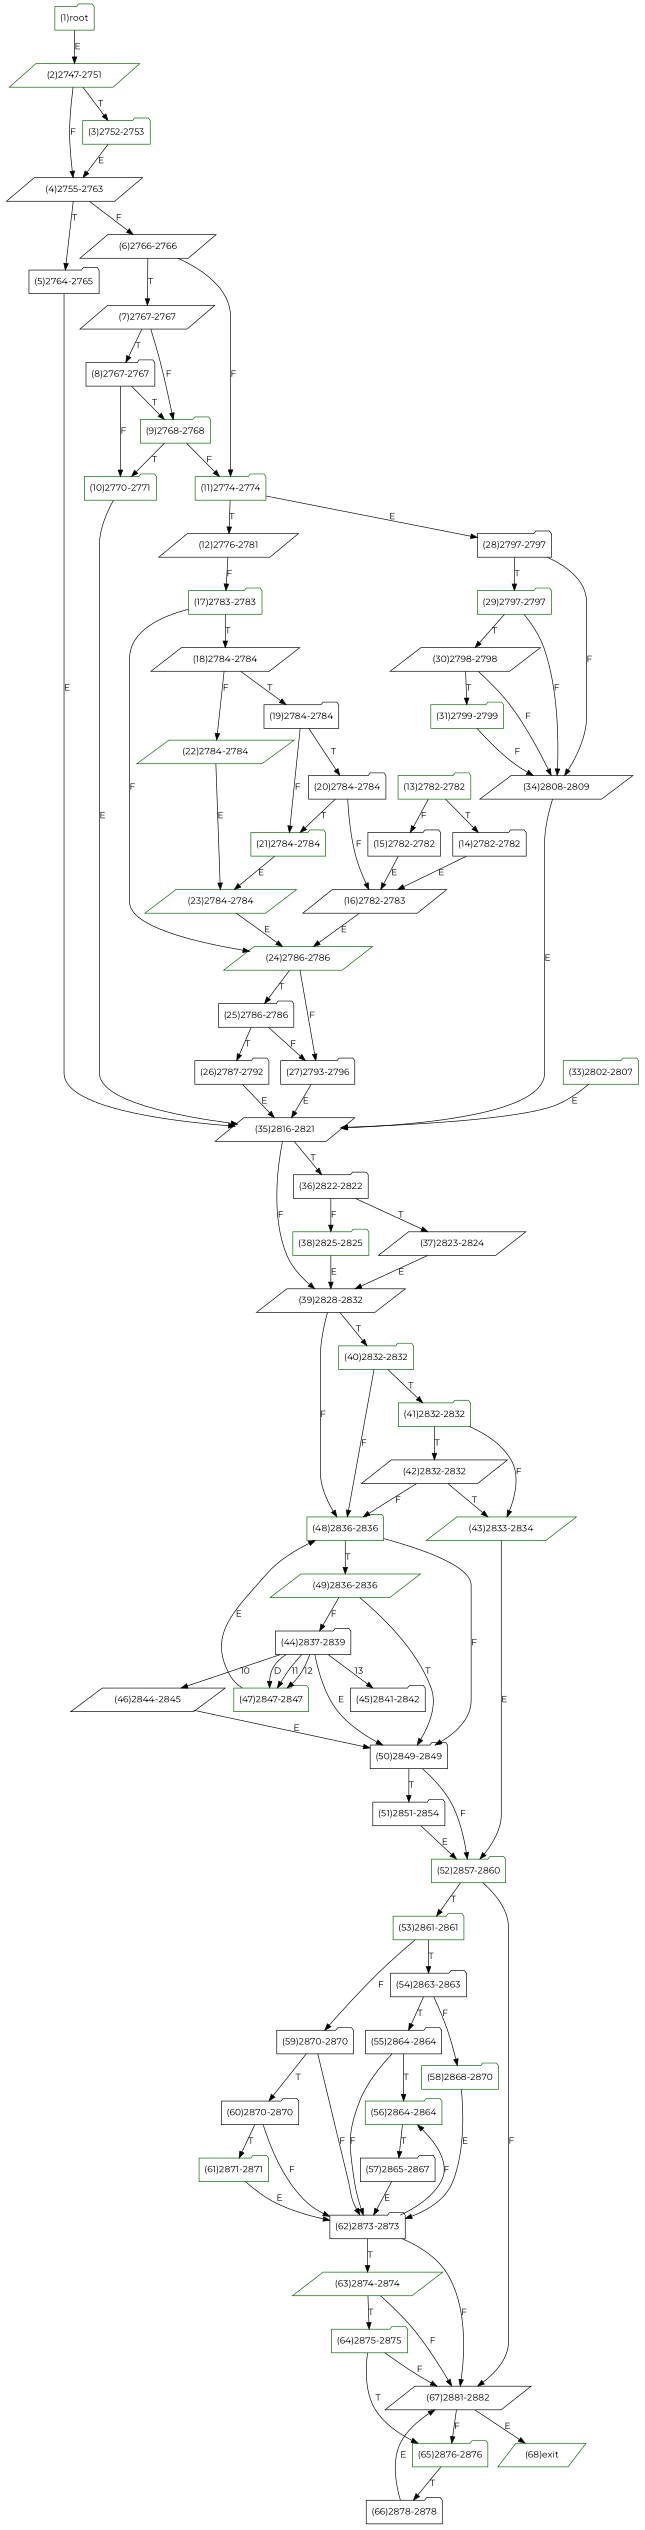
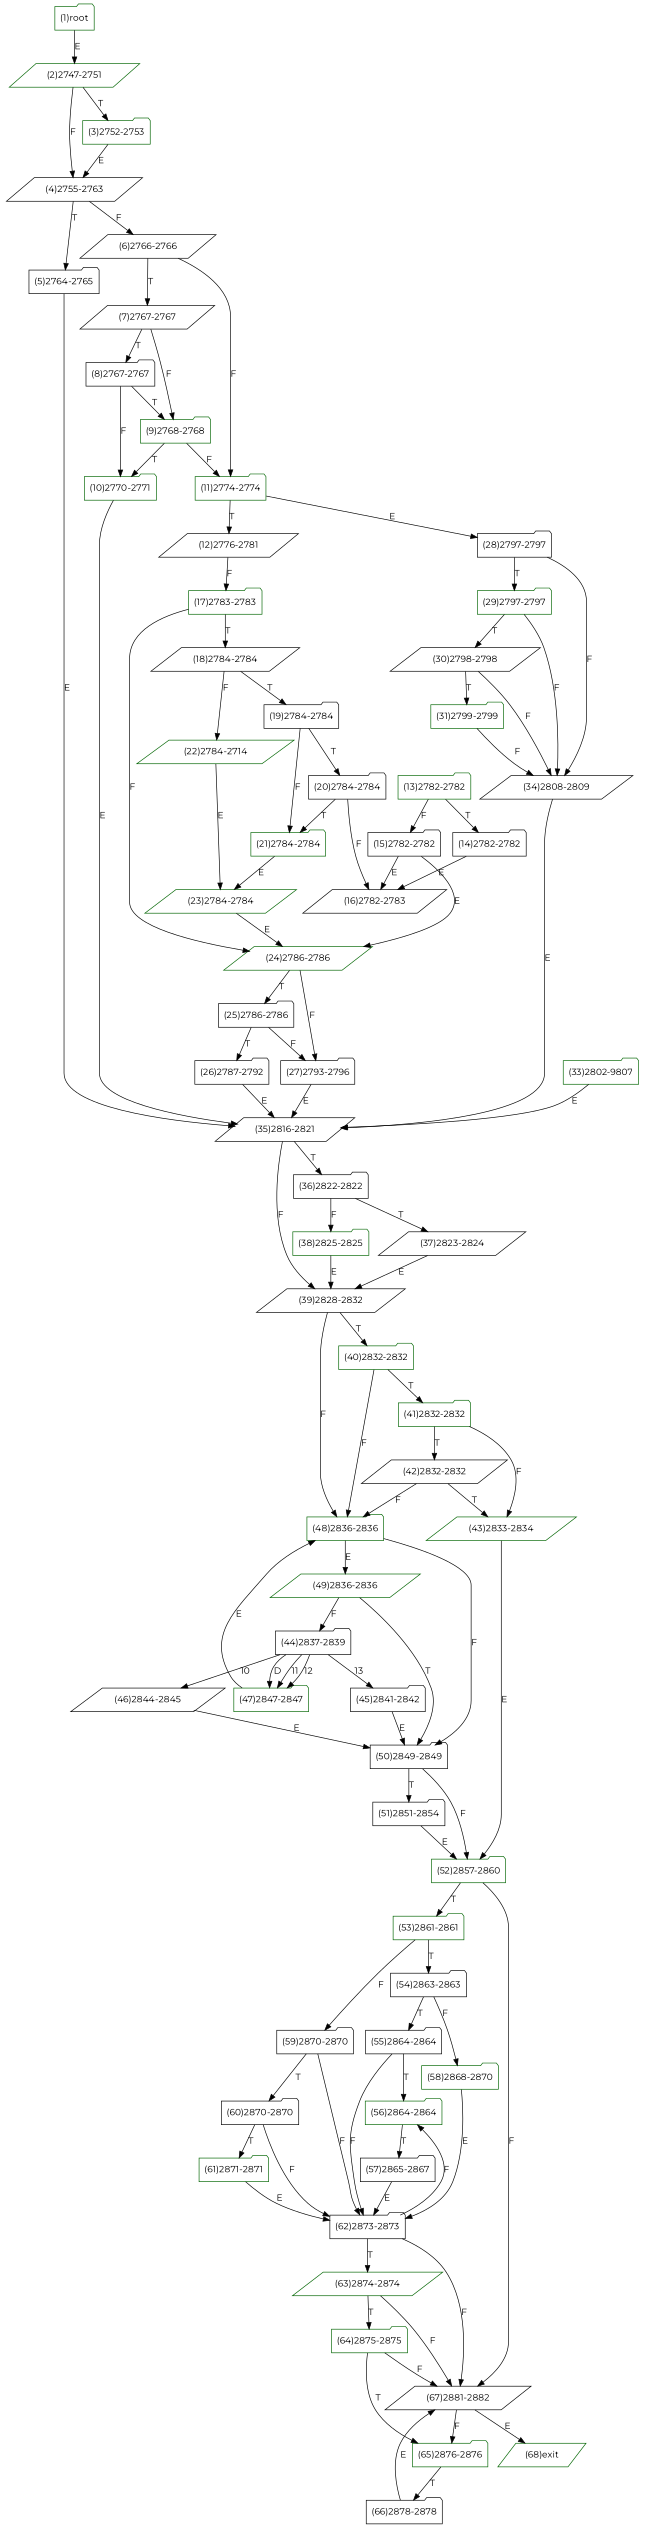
node "(22)2784-2784": label "(22)2784-2784" -> "(22)2784-2714"
edge "(16)2782-2783" -> "(24)2786-2786": now "(15)2782-2782" -> "(24)2786-2786"
node "(33)2802-2807": label "(33)2802-2807" -> "(33)2802-9807"
edge "(48)2836-2836" -> "(49)2836-2836": label "T" -> "E"
edge "(44)2837-2839" -> "(50)2849-2849": now "(45)2841-2842" -> "(50)2849-2849"
